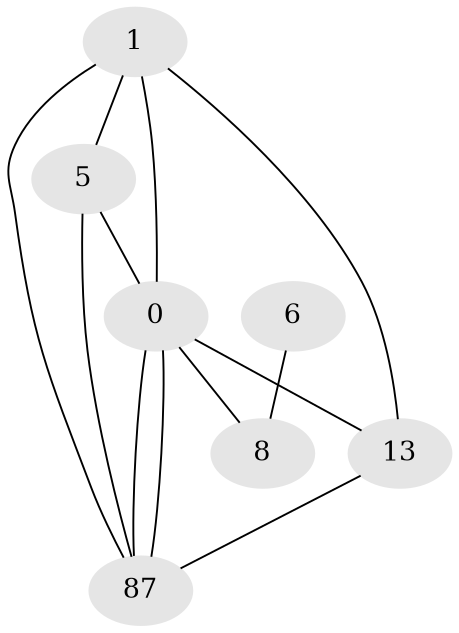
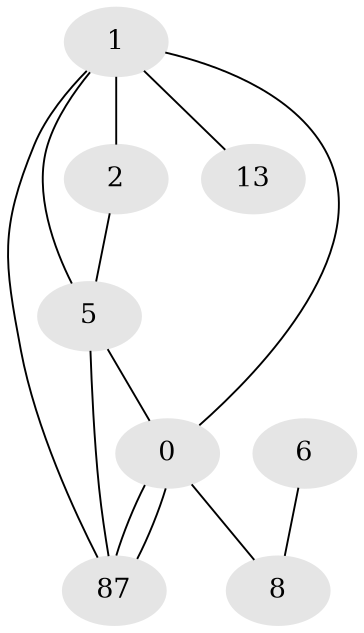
node "2": added
edge "0" -- "13": removed
edge "13" -- "87": removed
